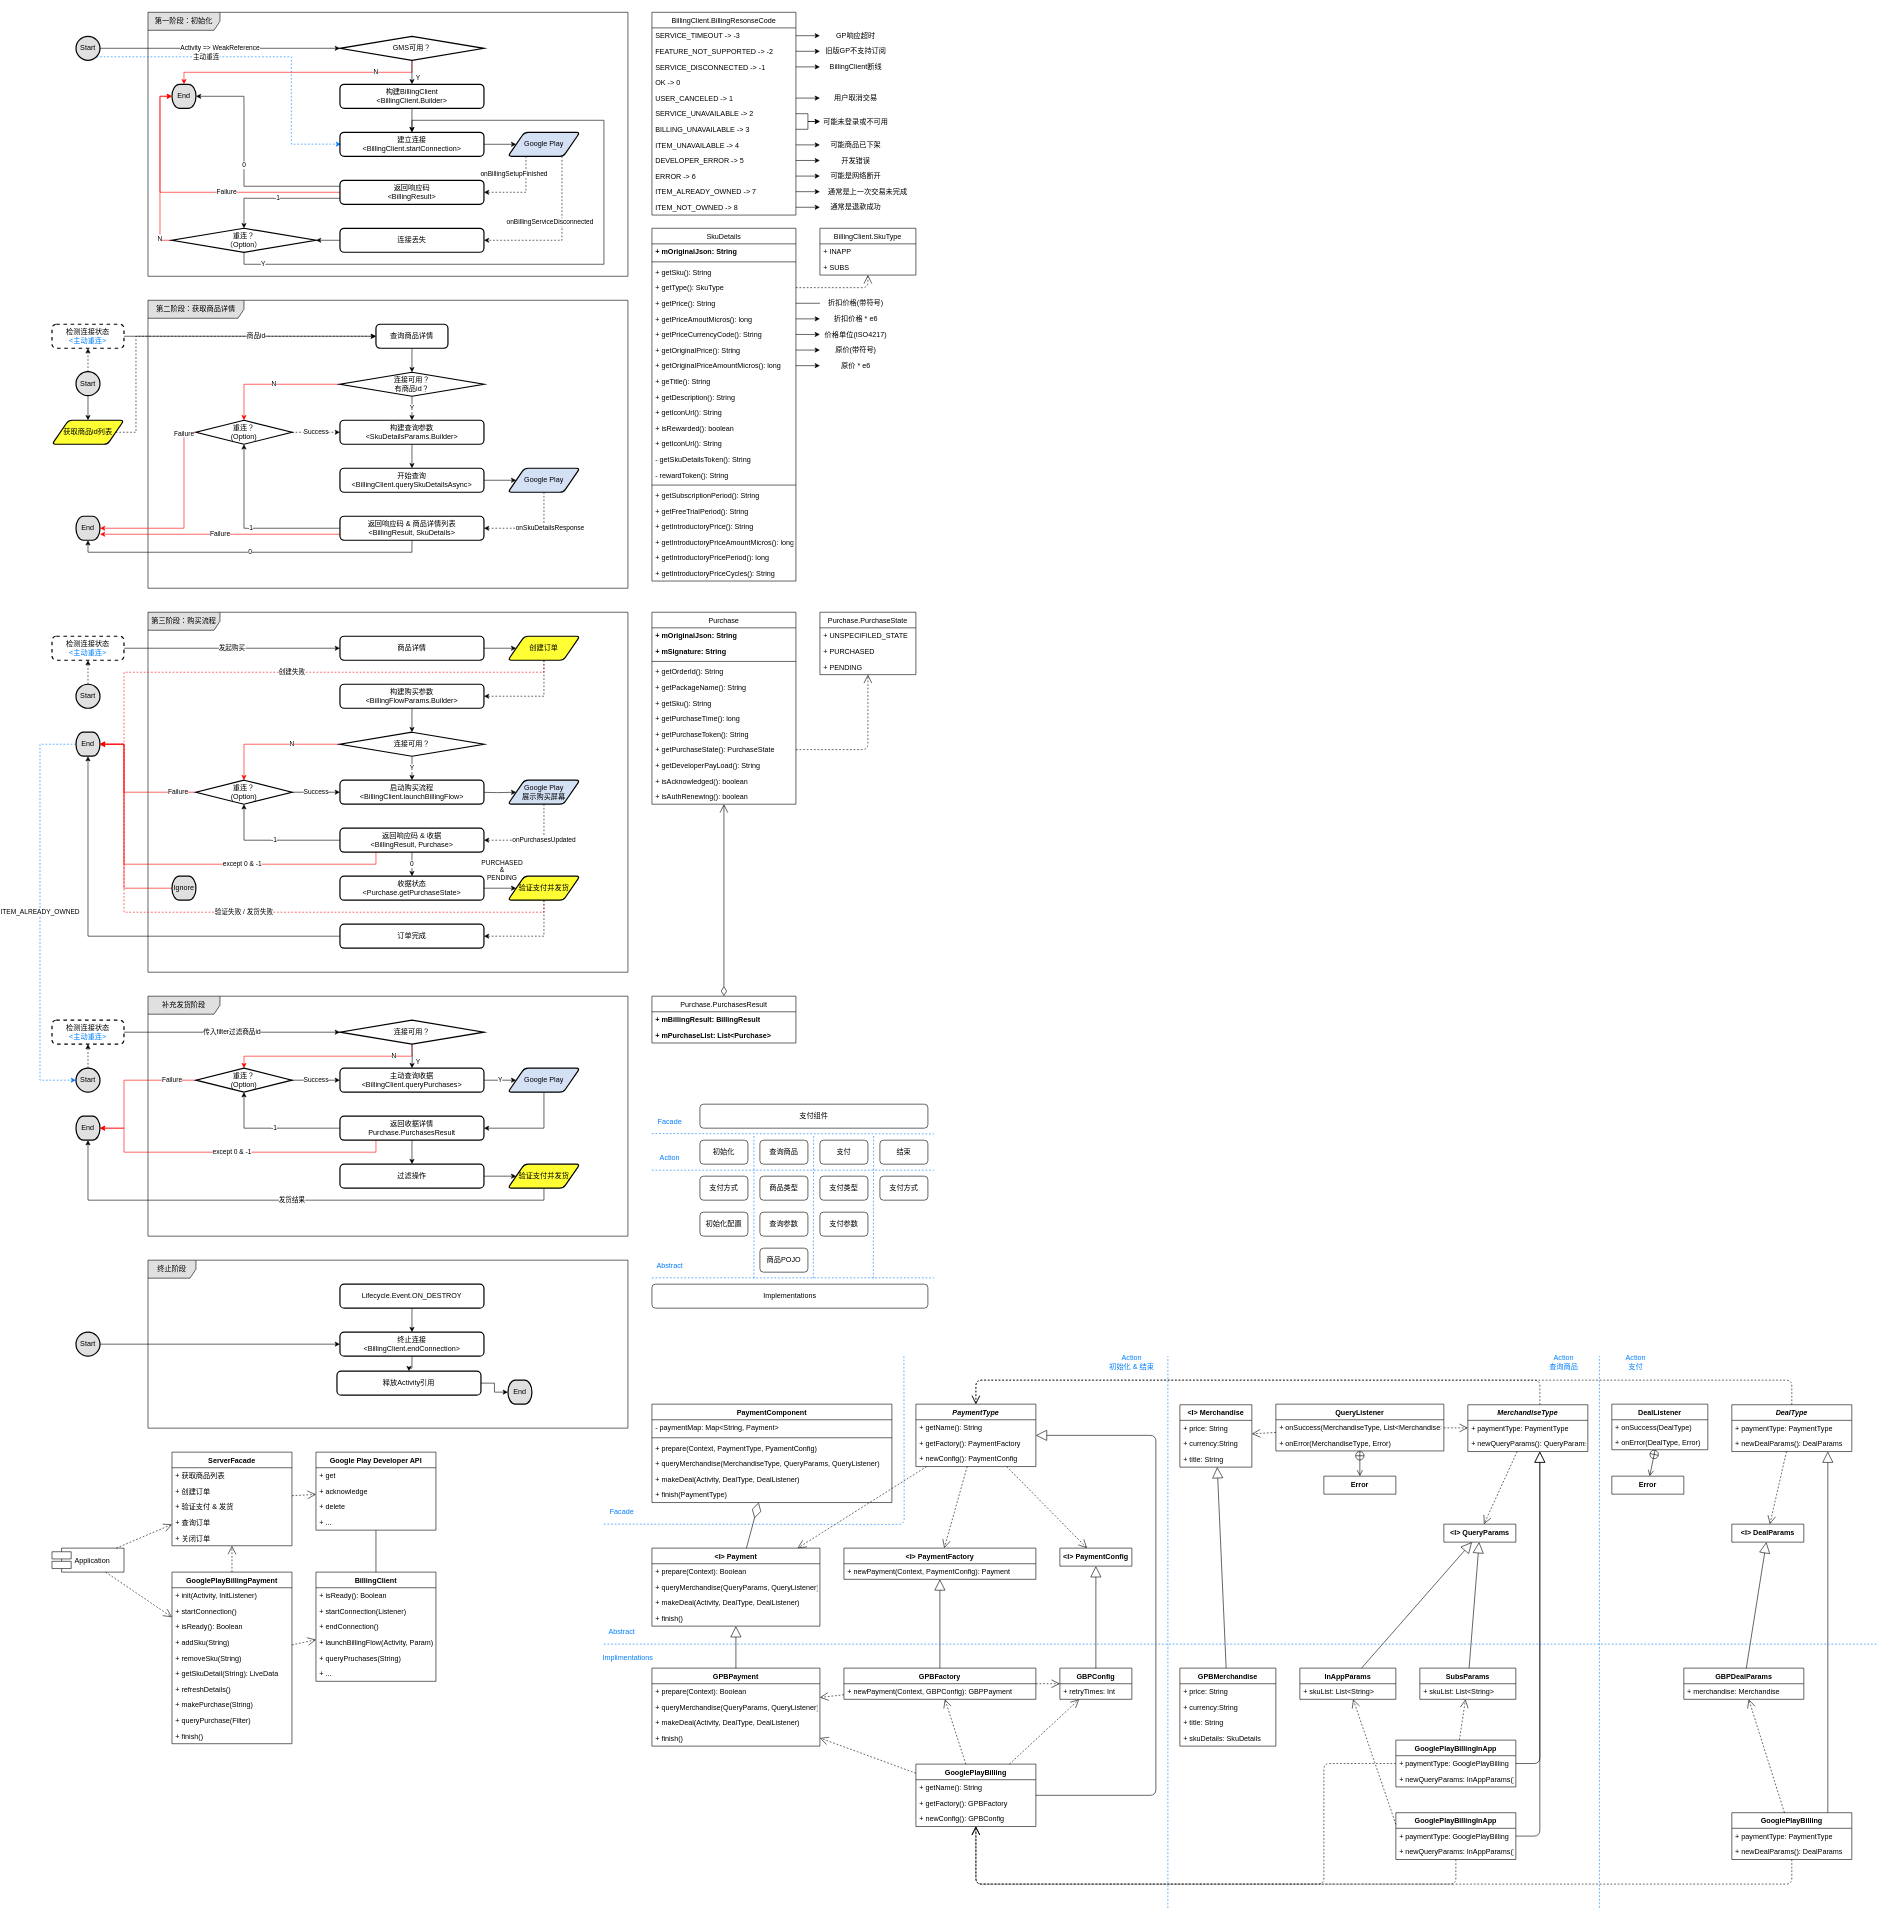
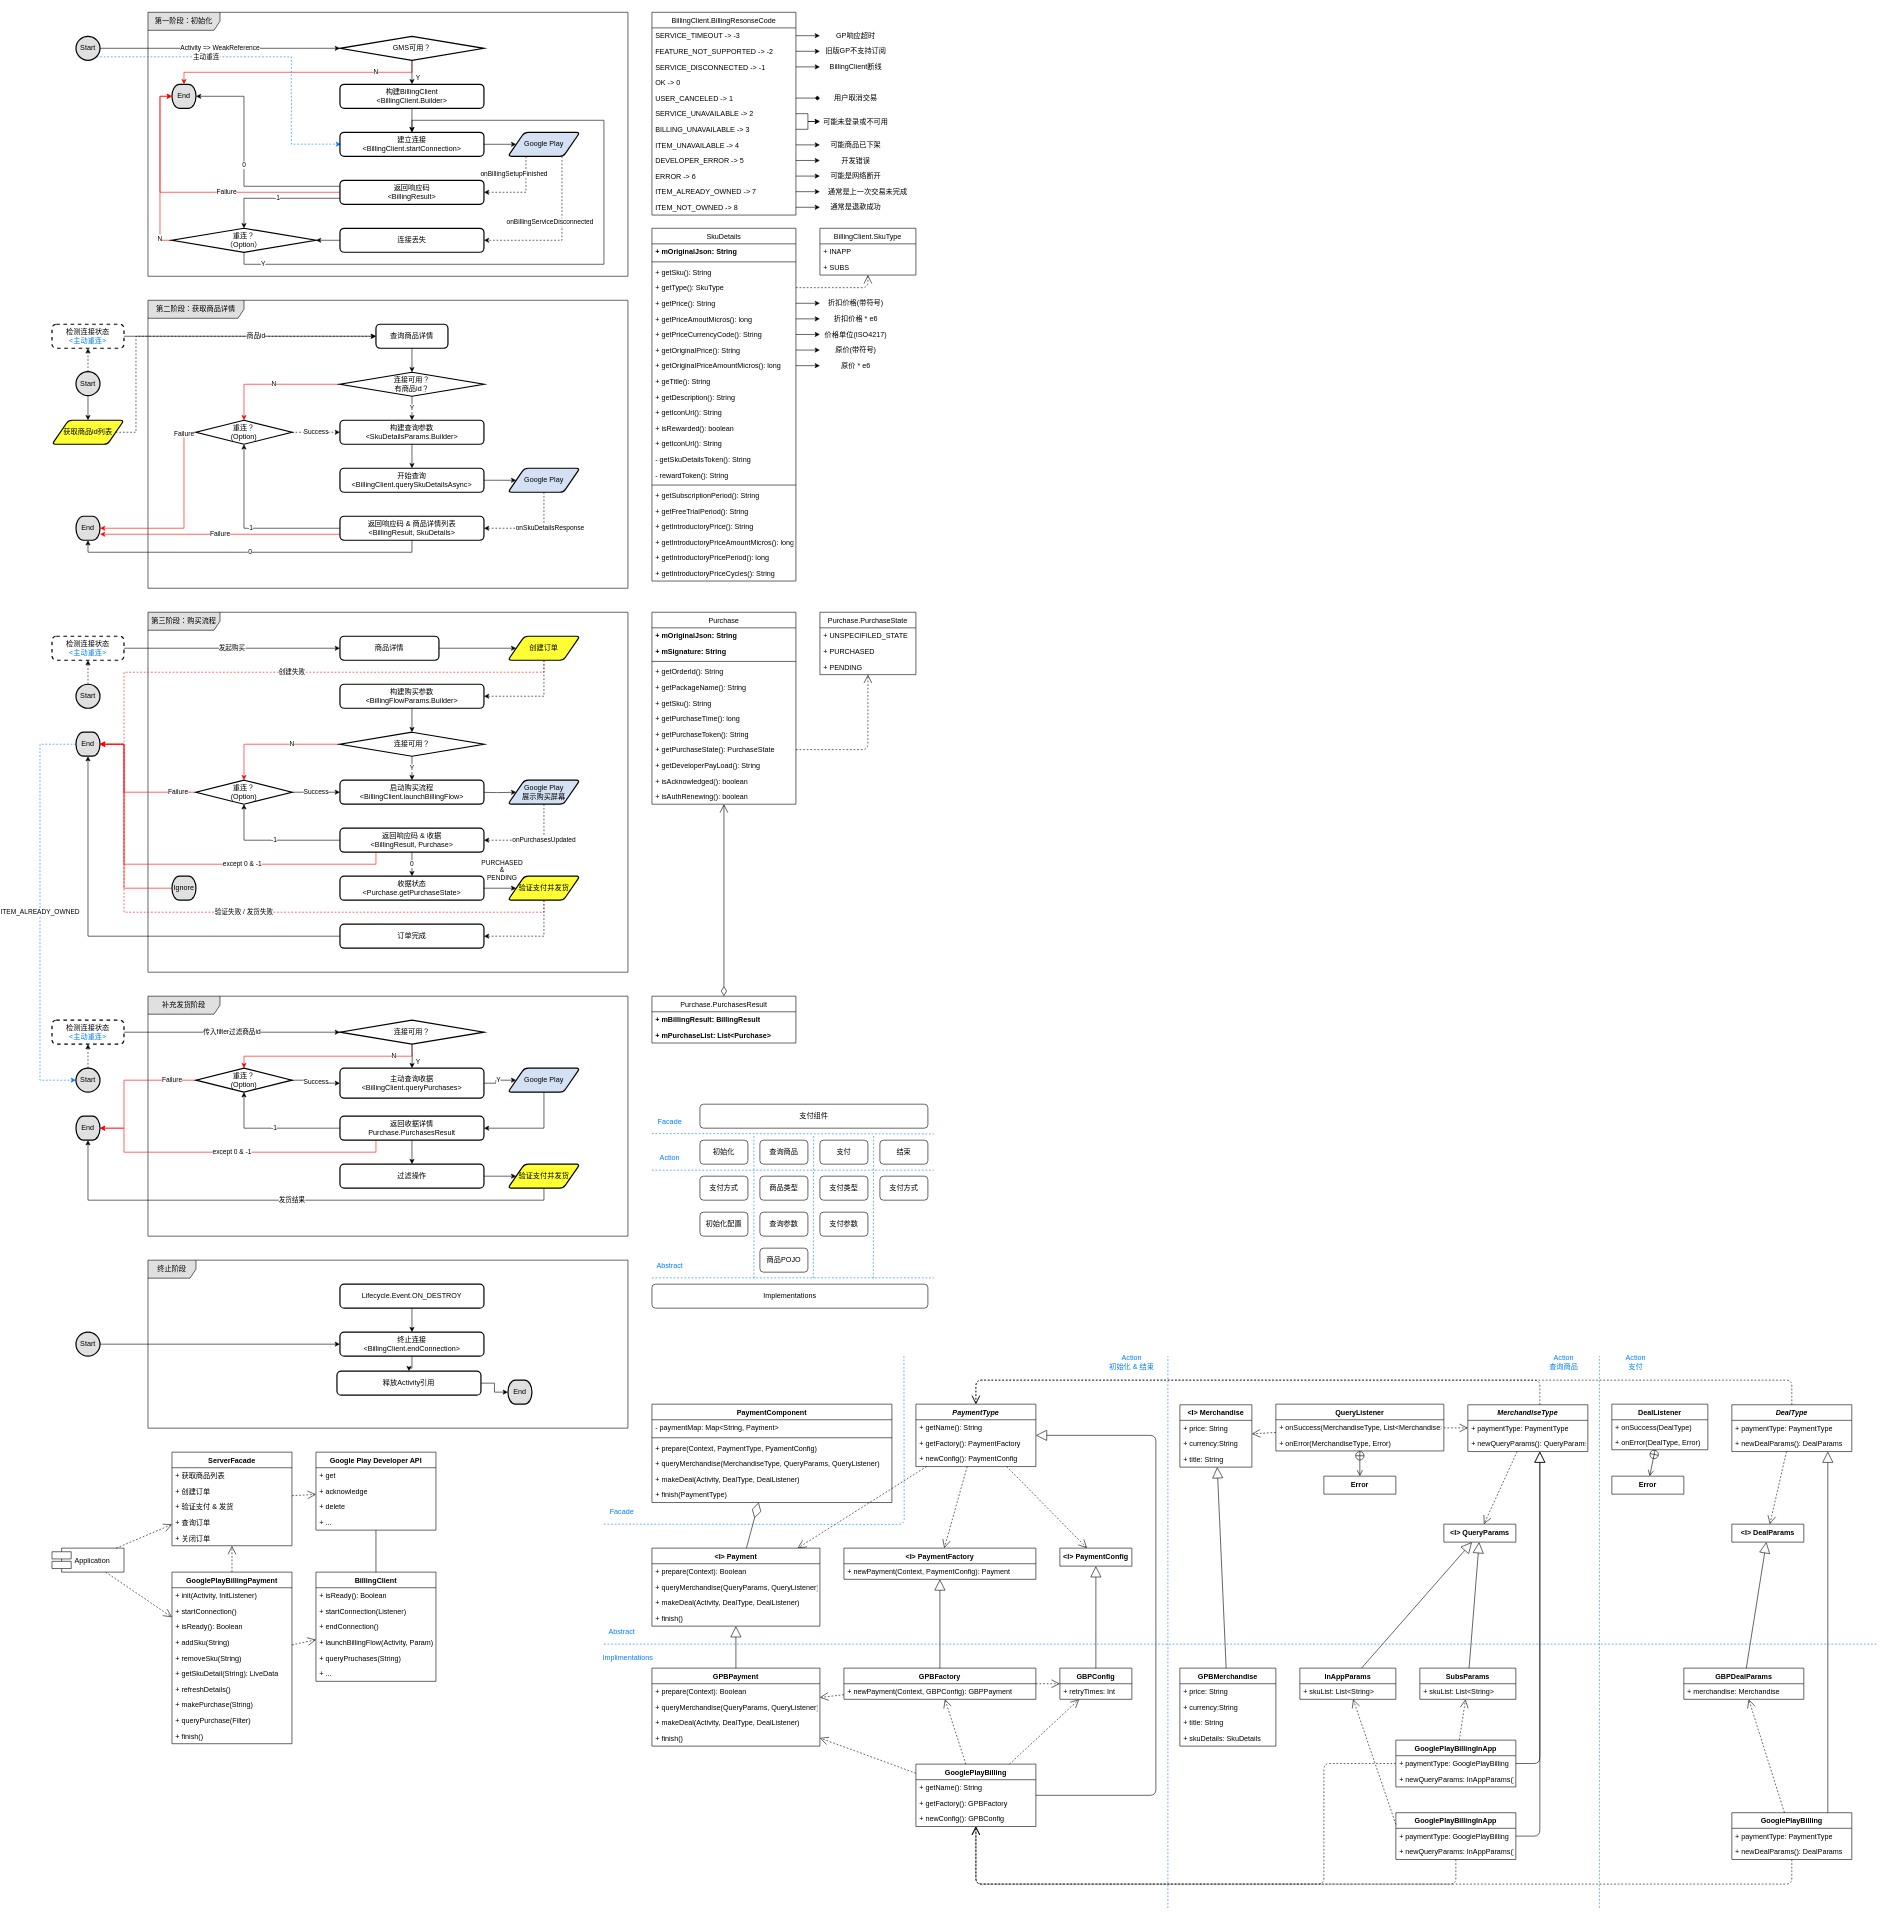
edge "USER_CANCELED -> 1" -> "用户取消交易": arrowhead classic -> diamond
edge "+ getPrice(): String" -- "折扣价格(带符号)": arrowhead none -> classic
node "商品详情": size 144x24 -> 99x24
node "主动查询收据 <BillingClient.queryPurchases>": size 144x24 -> 144x30
